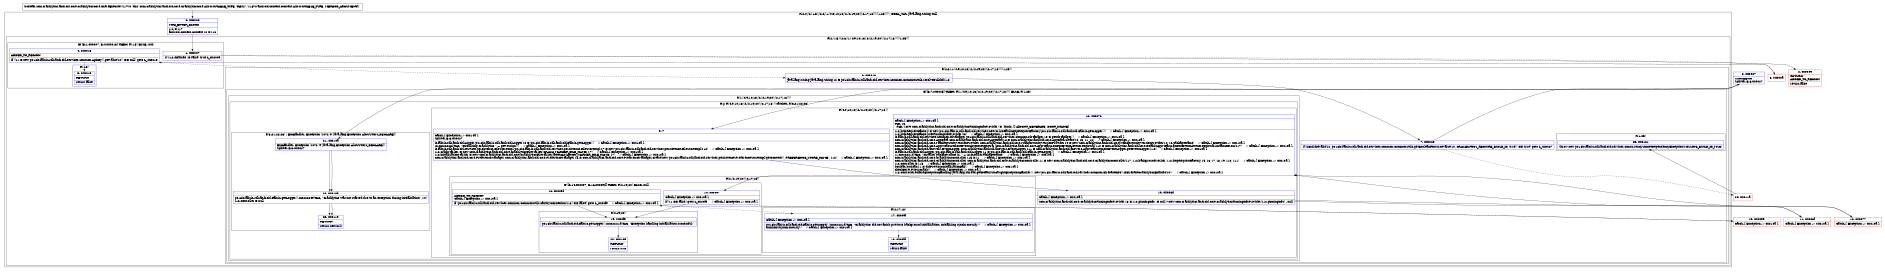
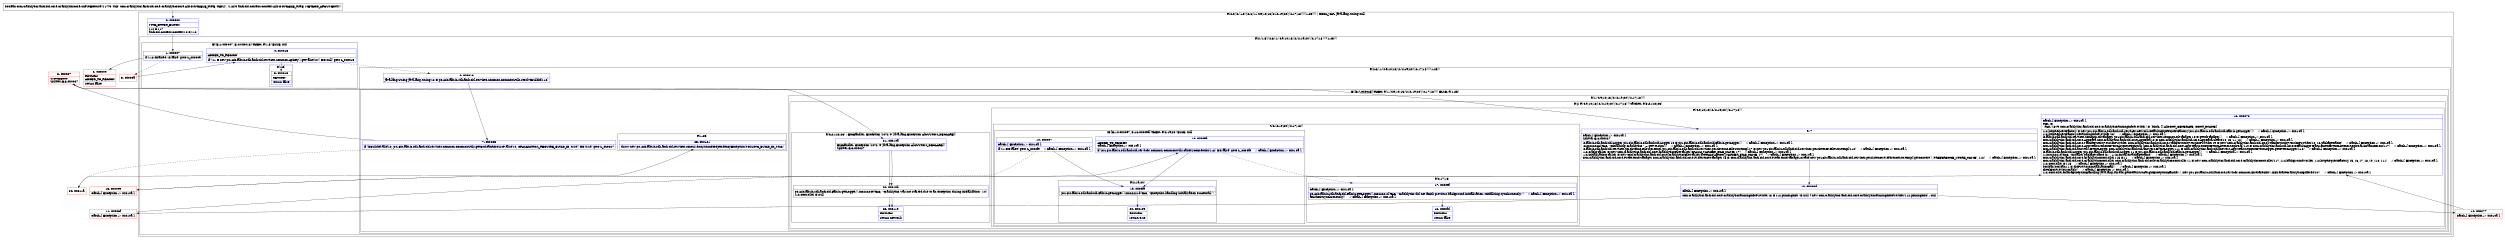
node "1: 0x0007": text "if (r12.disabled != false) true L_0x0009" -> "if (r12.disabled != false) goto L_0x0009"
node "8: 0x0027": color blue -> red
edge "13: 0x0078" -> "14: 0x00e7": removed
